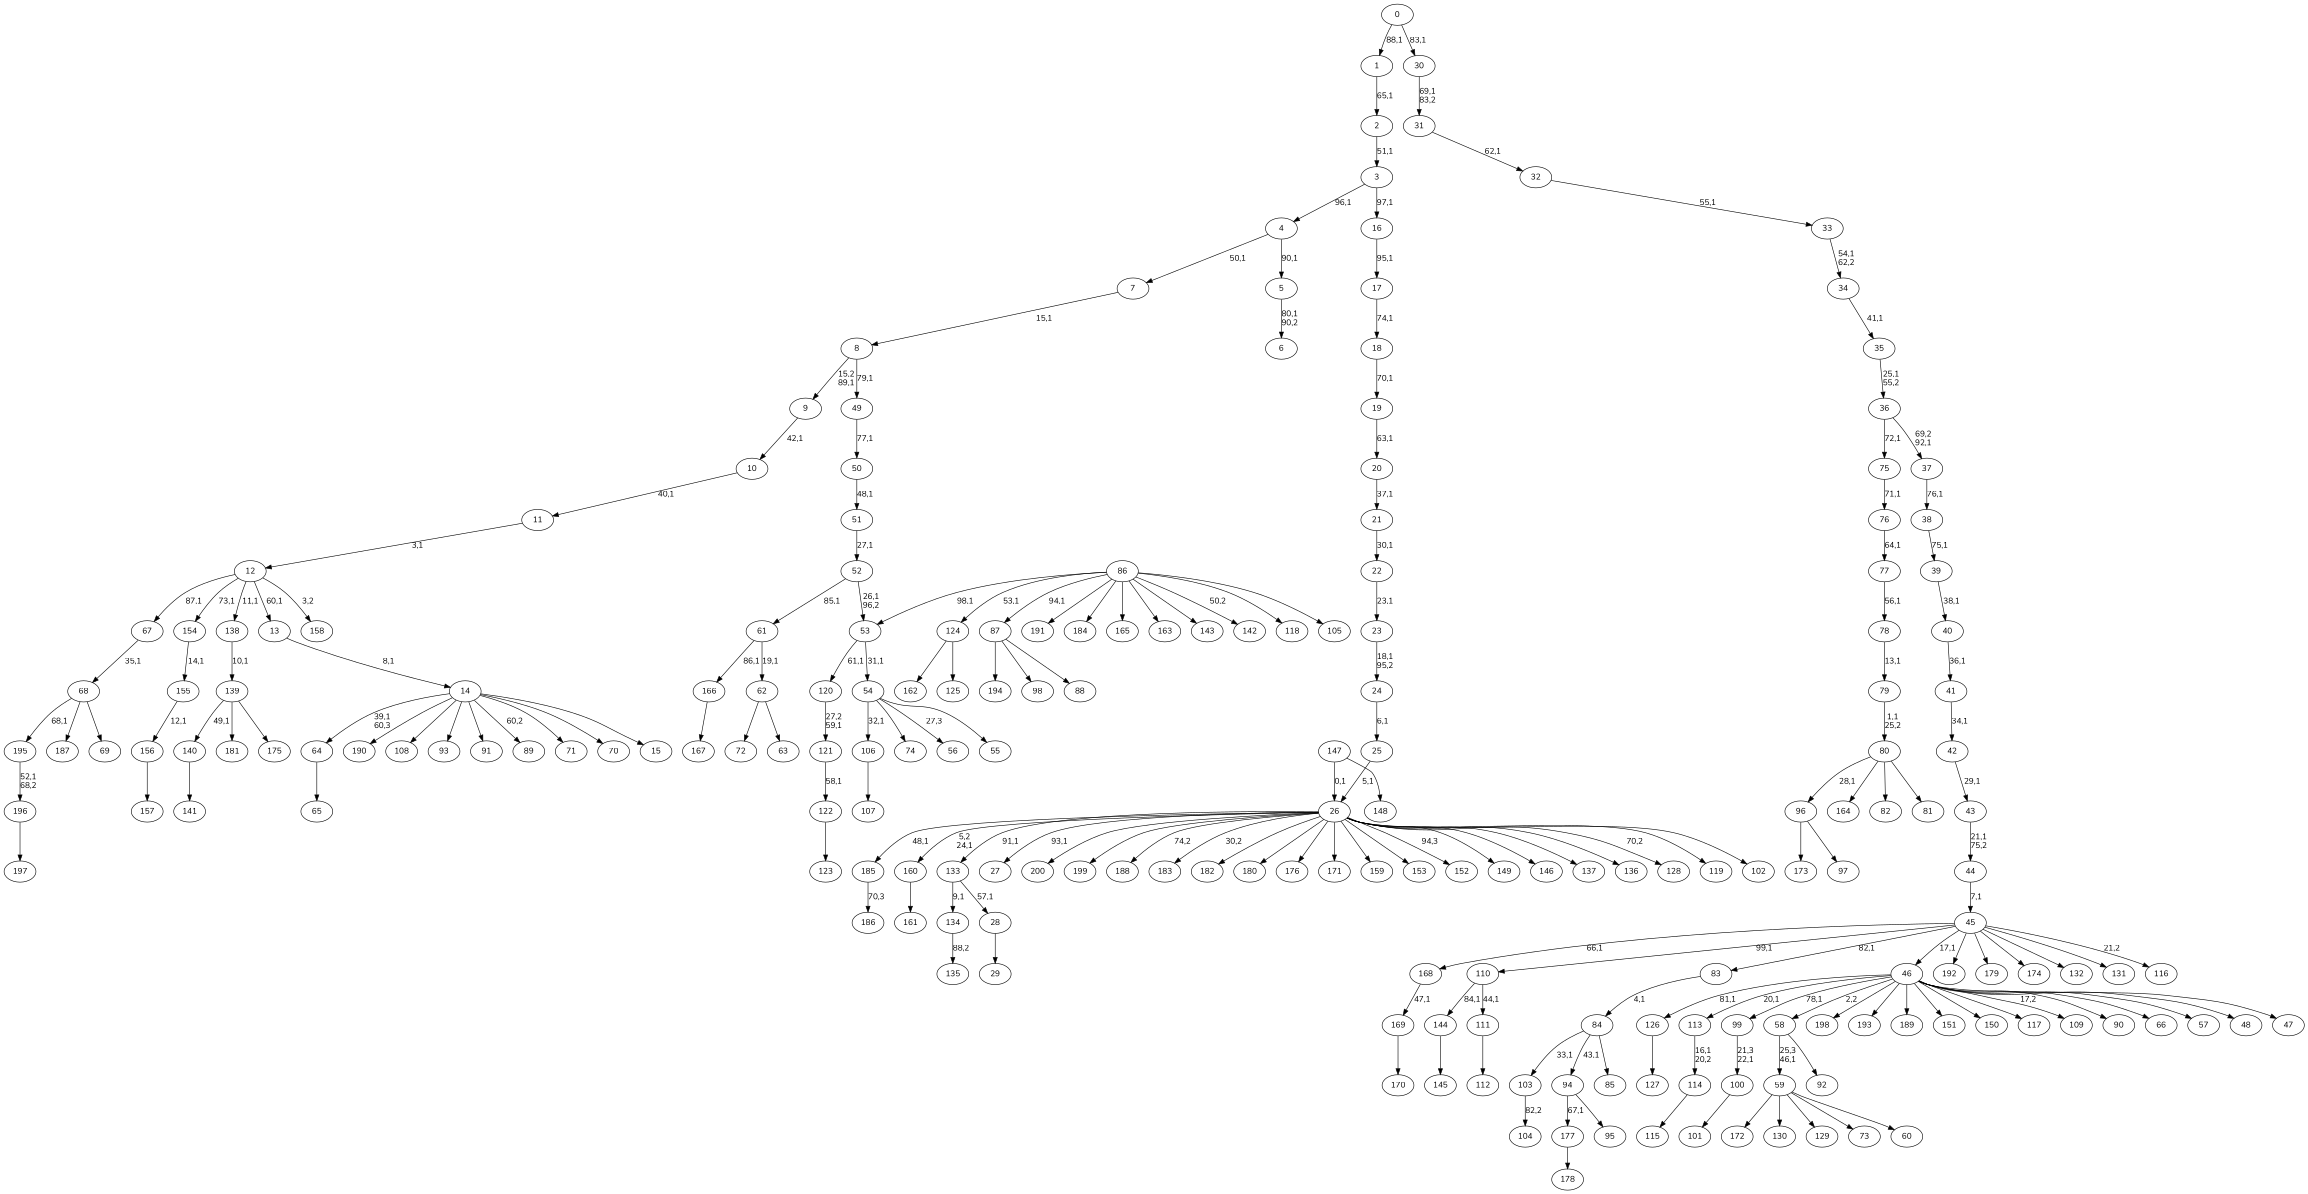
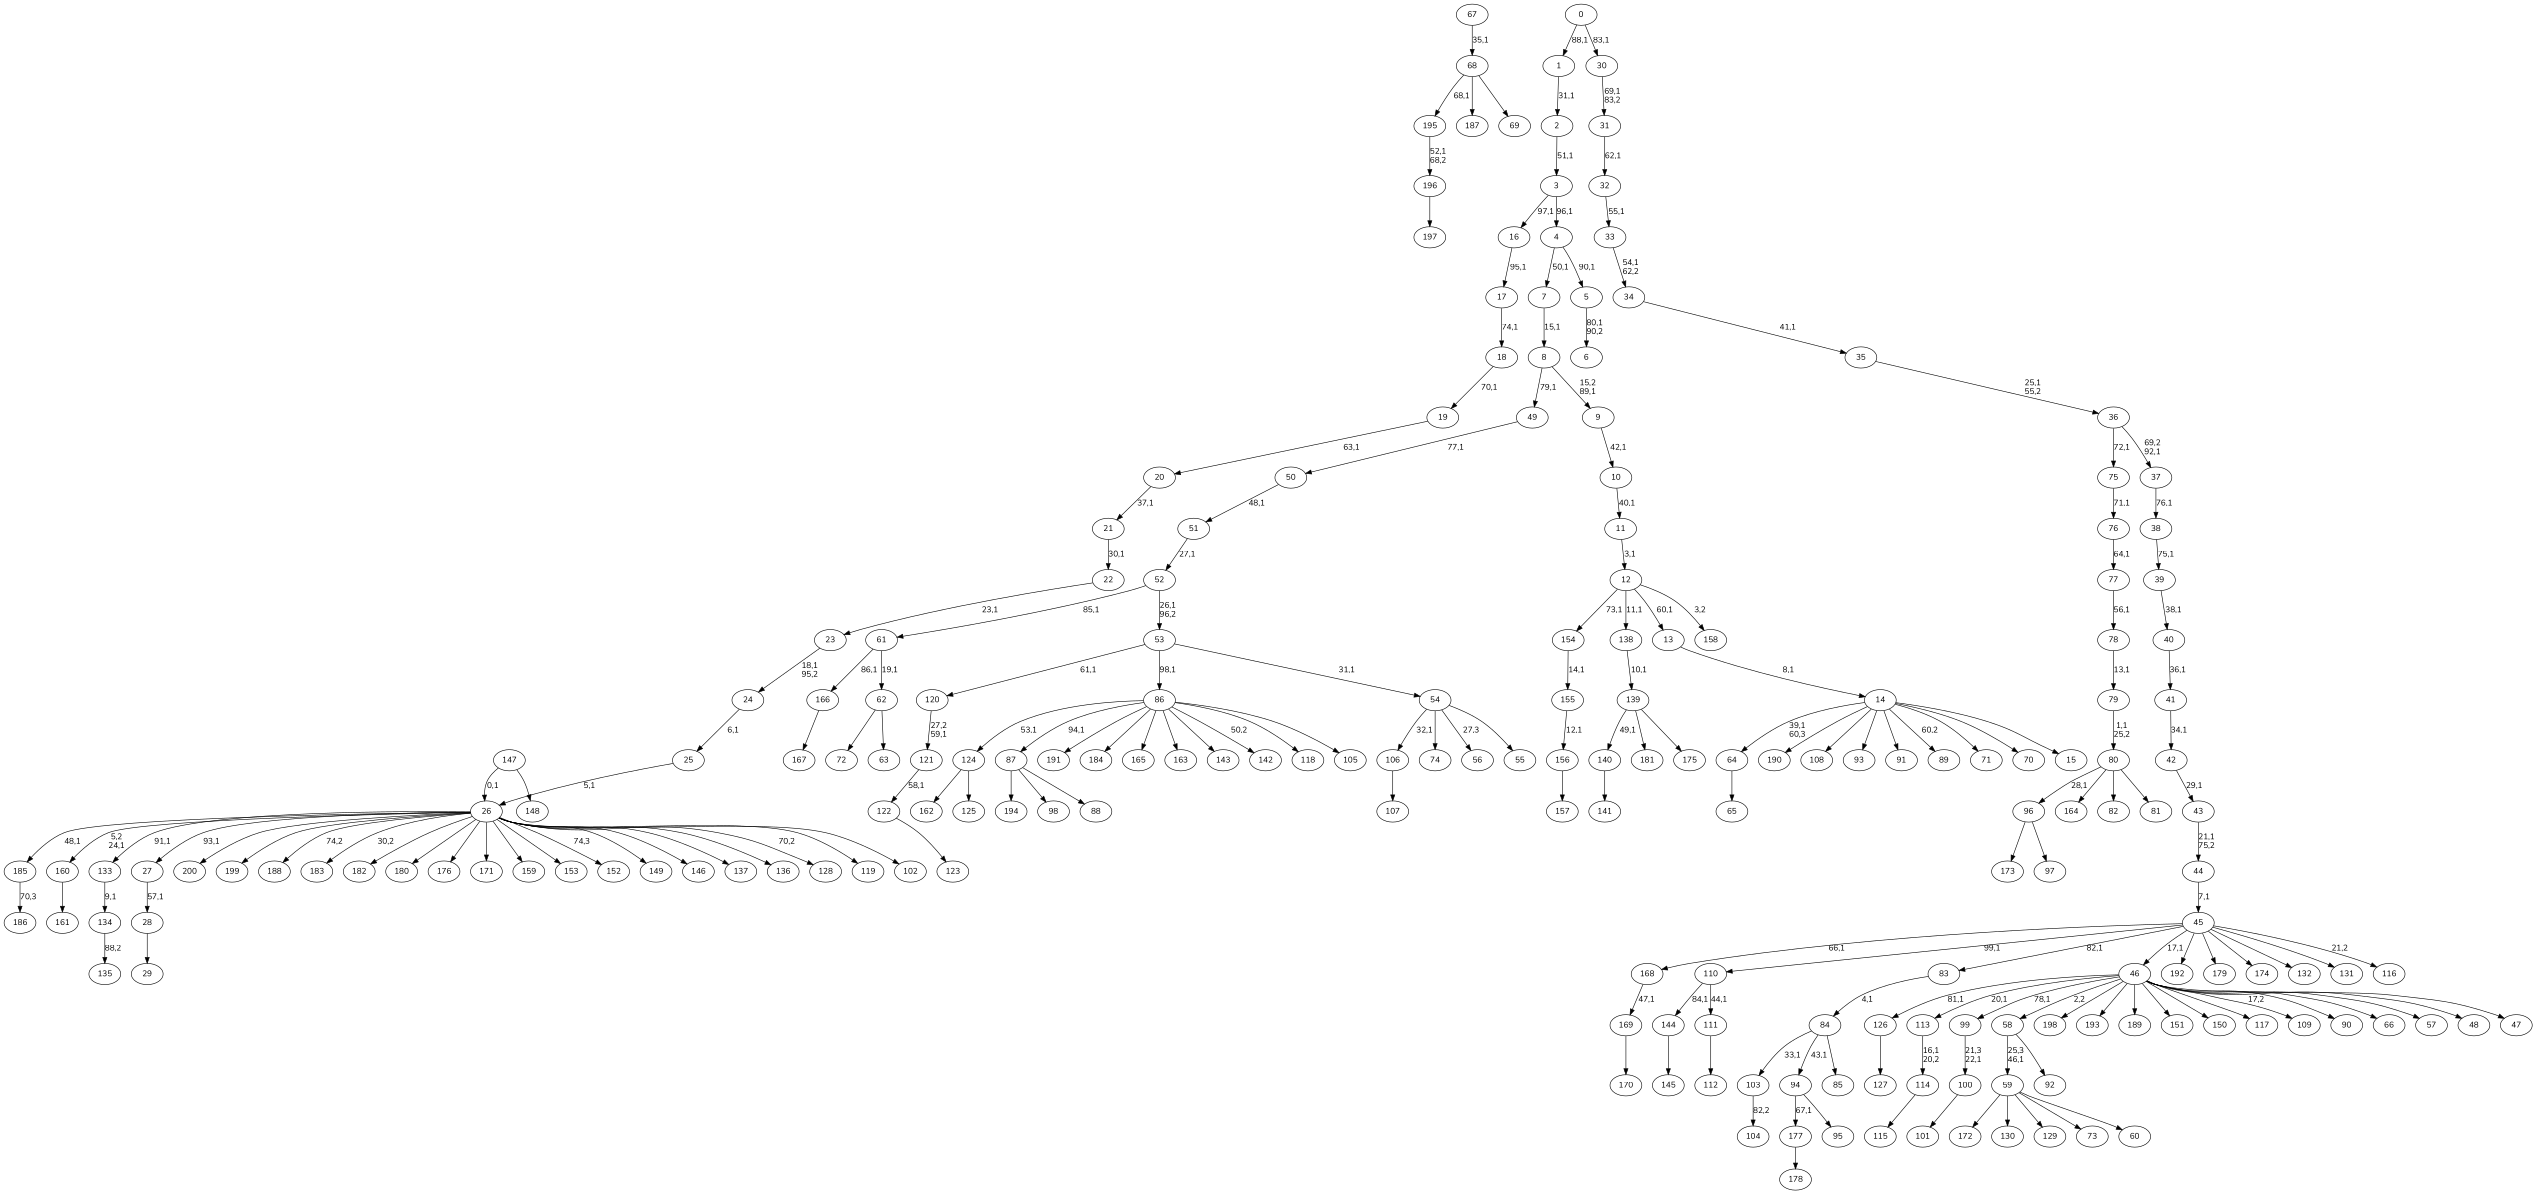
edge "1" -> "2": label "65,1" -> "31,1"
edge "86" -> "53": reversed
edge "12" -> "67": removed, label "87,1"
edge "26" -> "152": label "94,3" -> "74,3"
edge "133" -> "28": now "27" -> "28"
